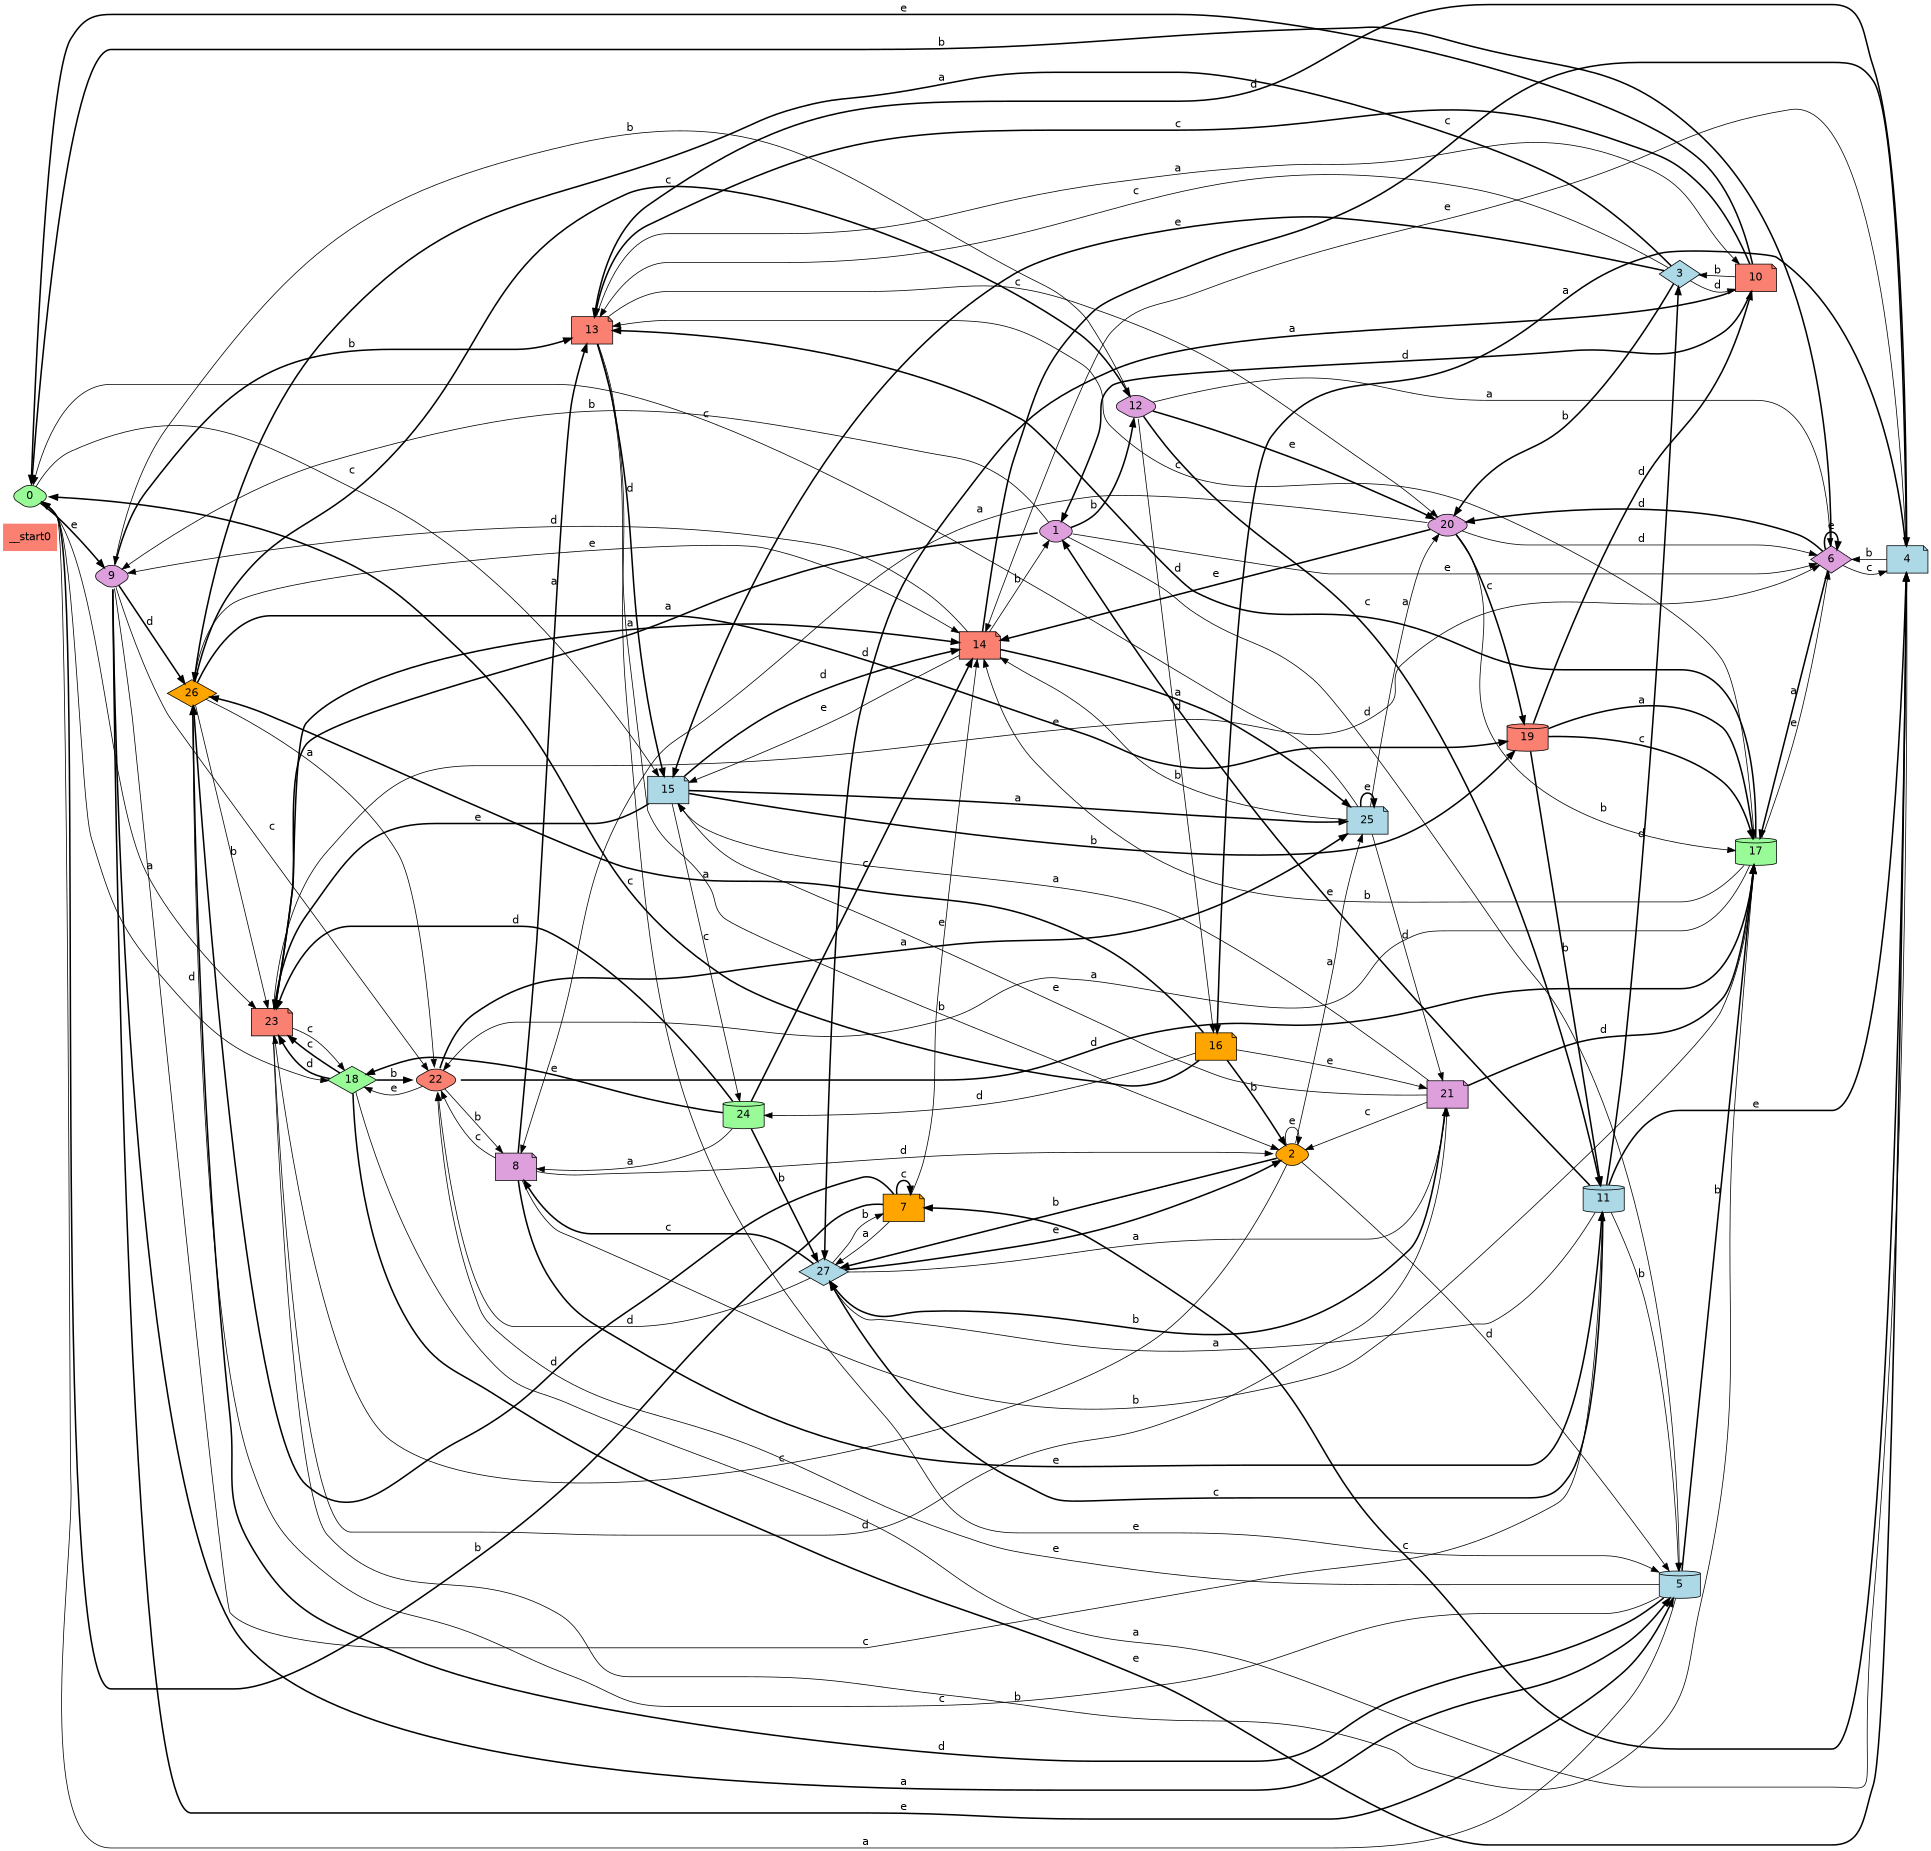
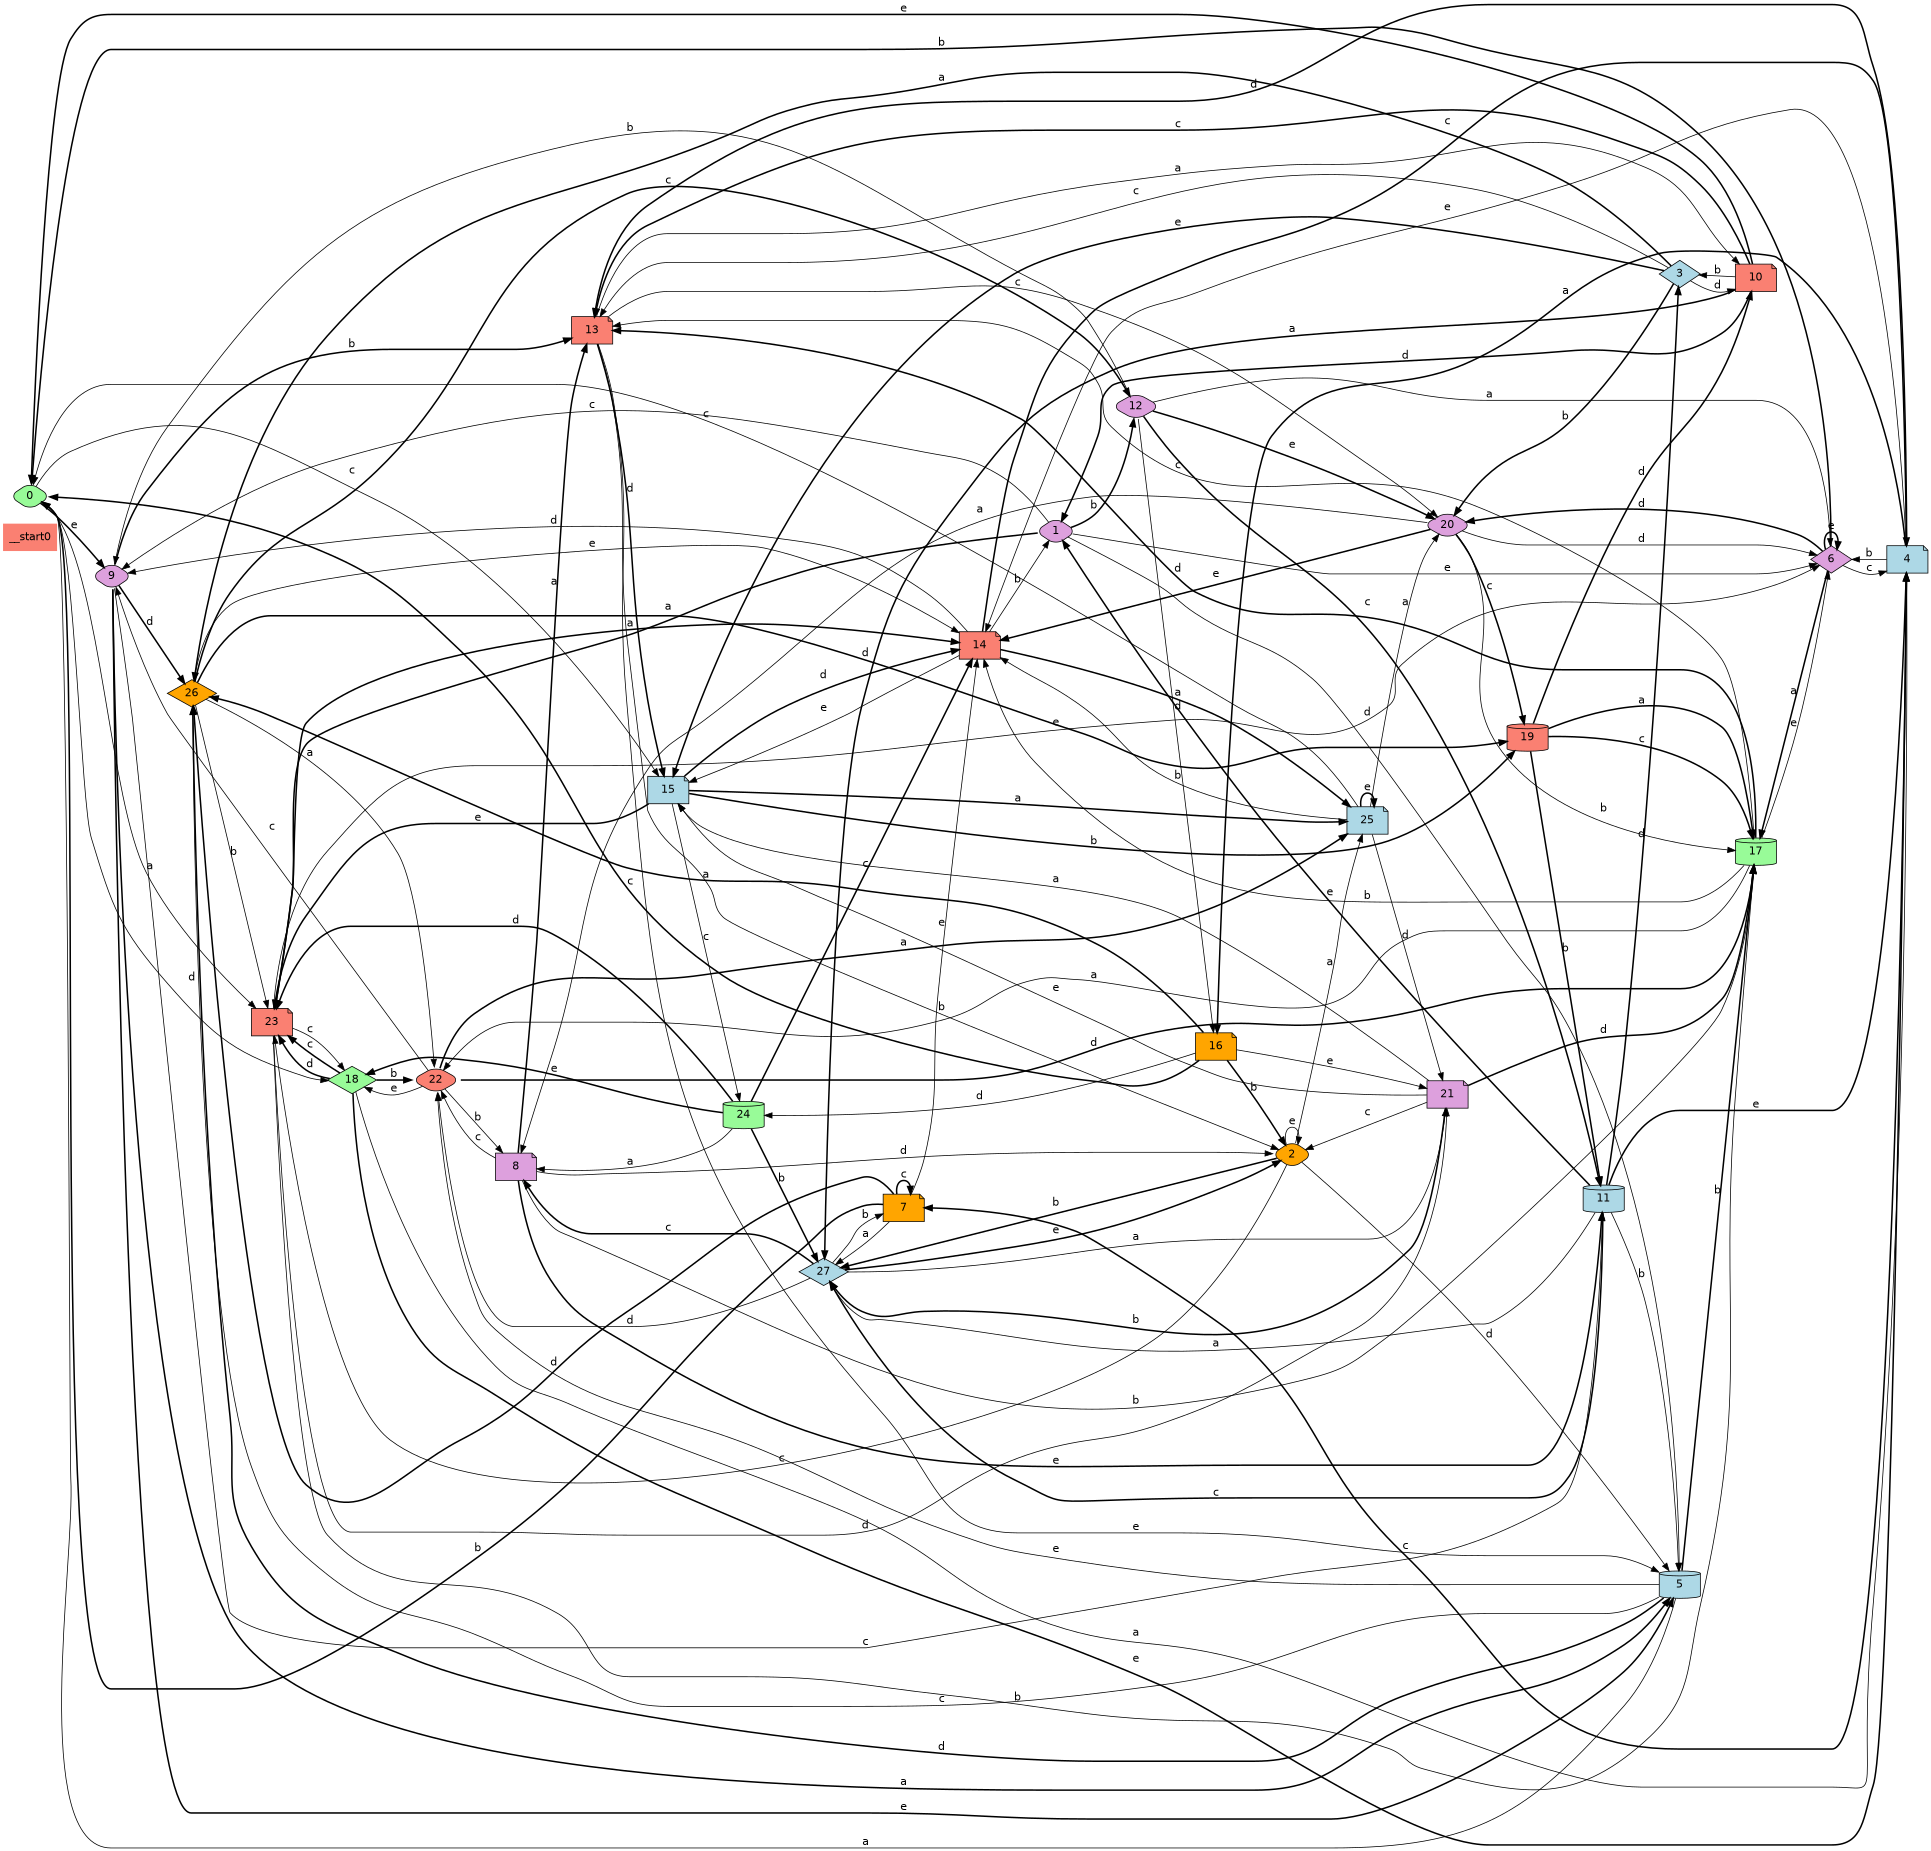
edge "1" -> "9": label "b" -> "c"
edge "9" -> "22": reversed
